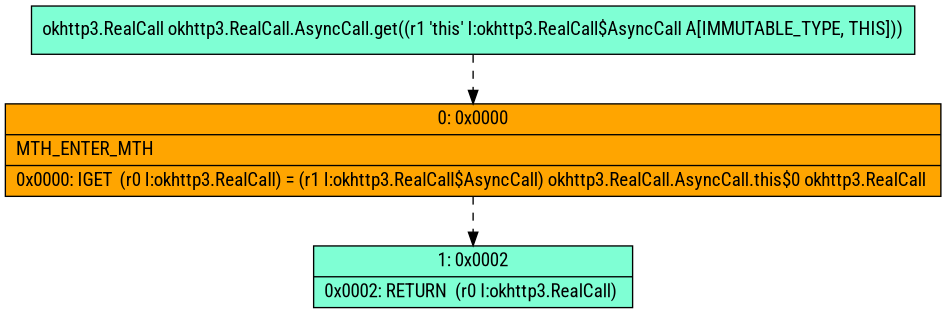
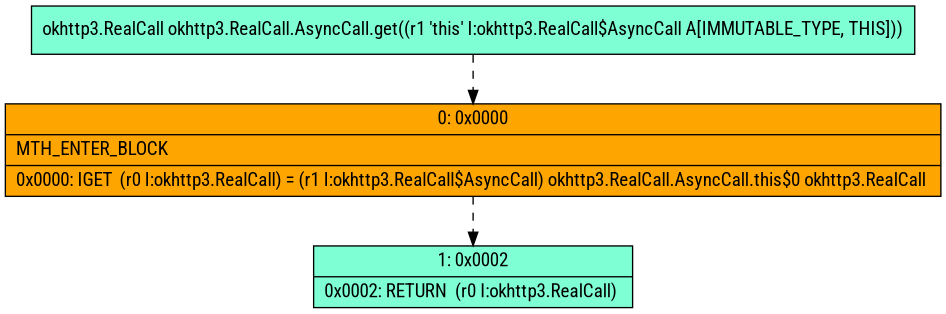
node "0: 0x0000": text "MTH_ENTER_MTH" -> "MTH_ENTER_BLOCK"
